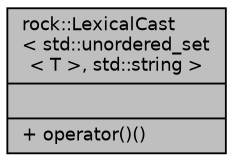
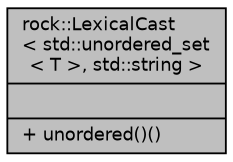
node "rock::LexicalCast": text "+ operator()()" -> "+ unordered()()"
